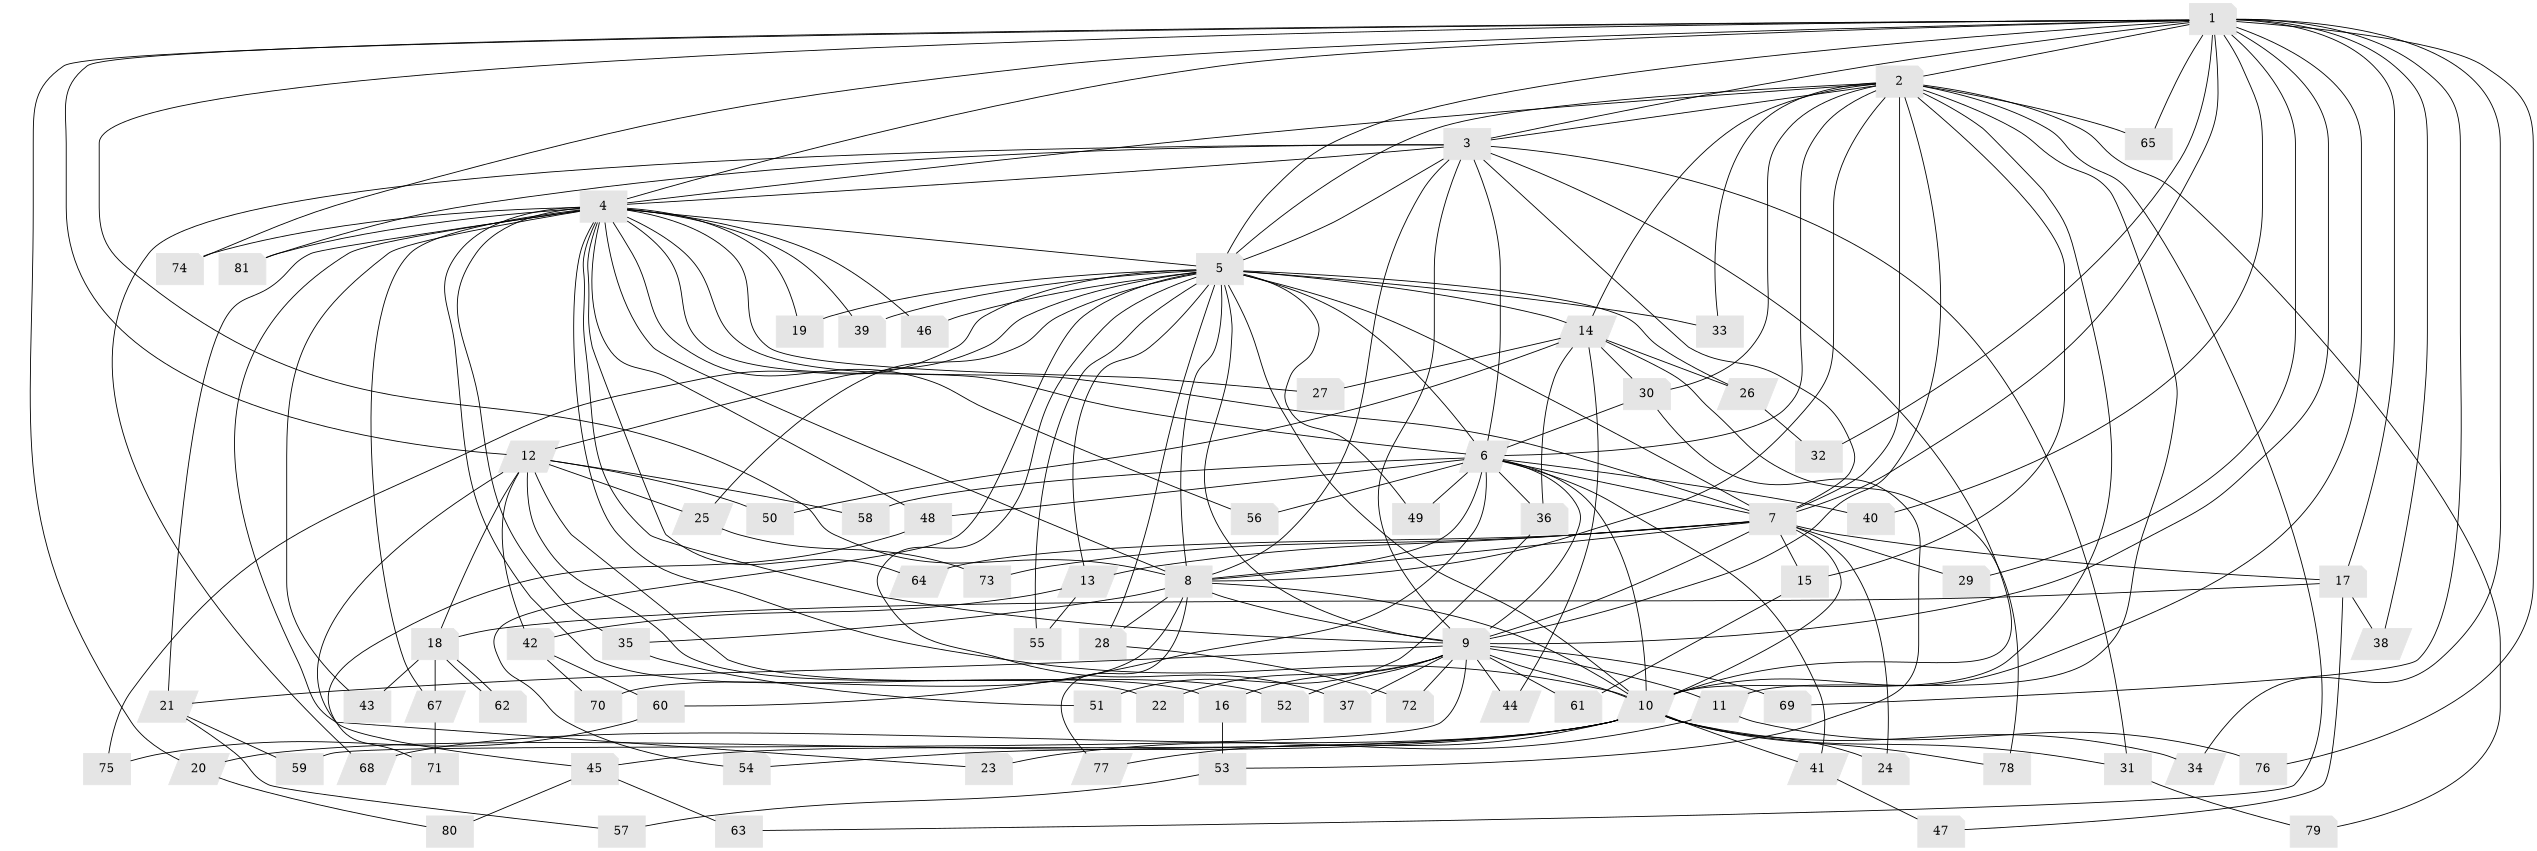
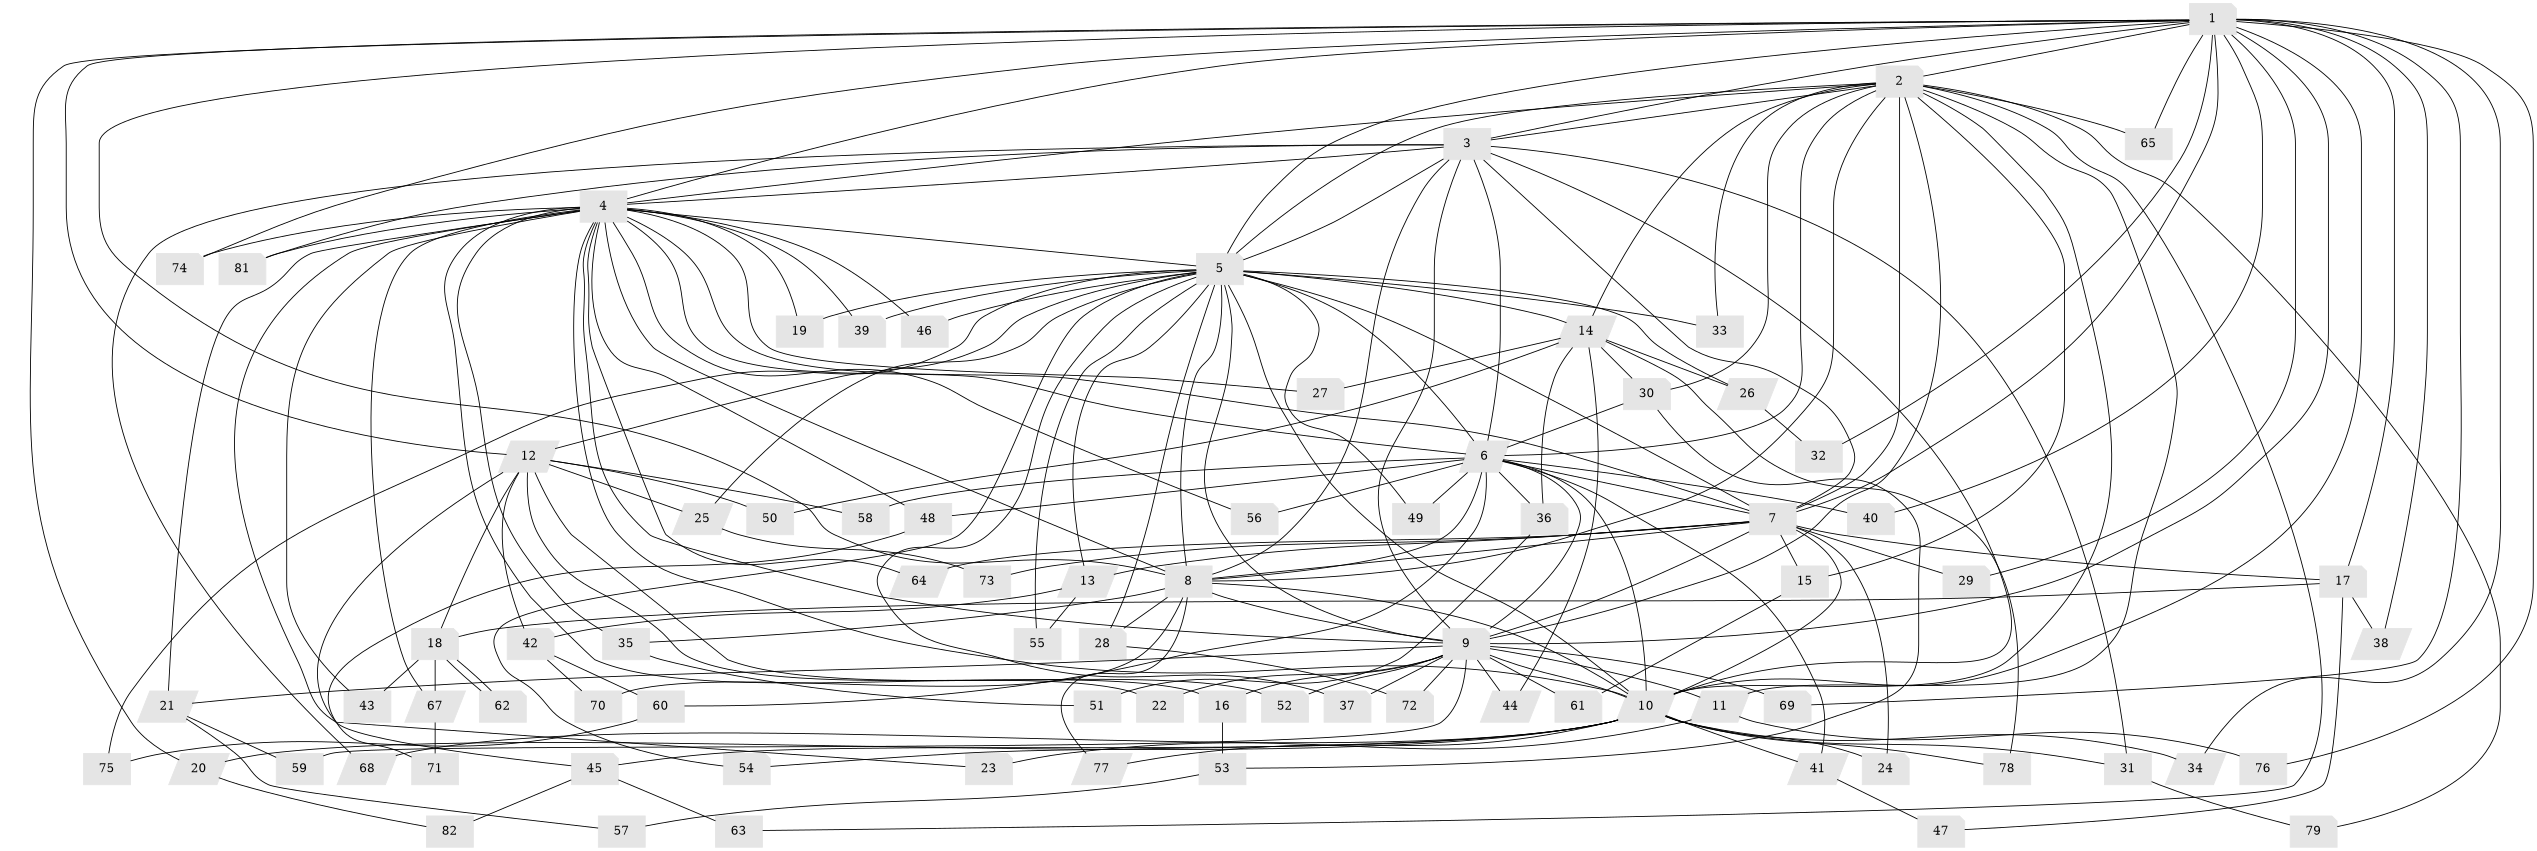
node "80": label "80" -> "82"
